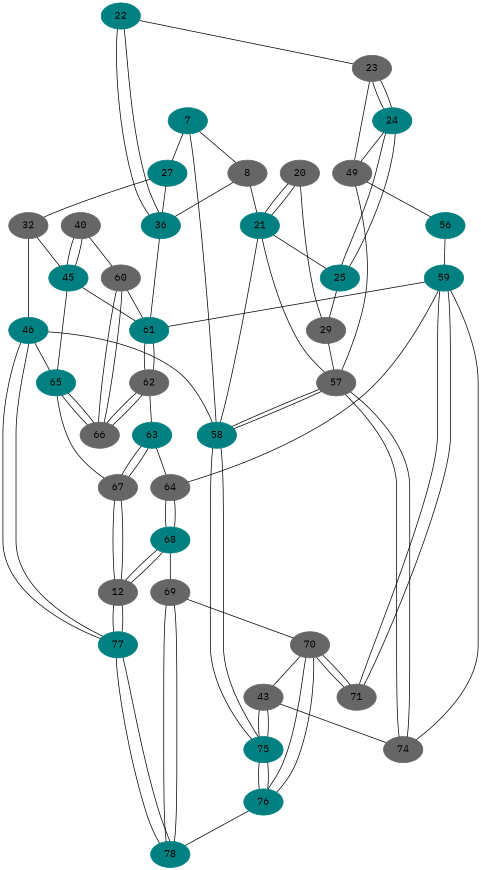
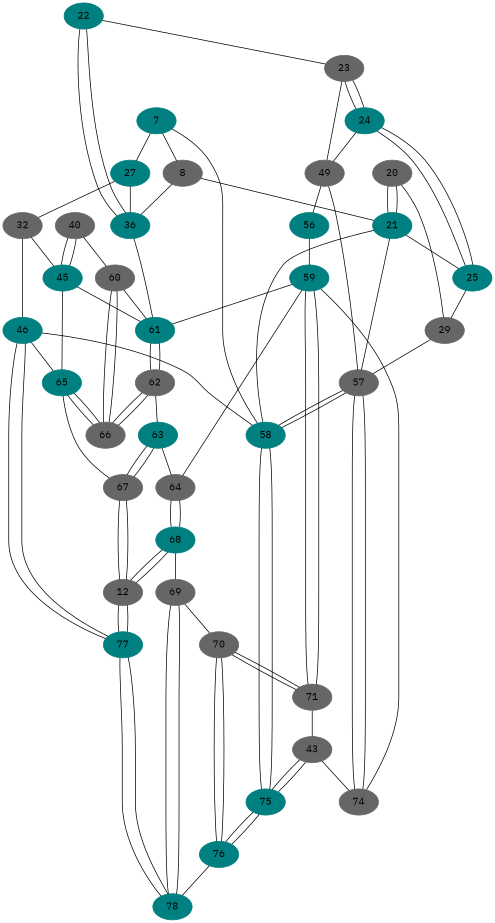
edge "70" -- "43": now "71" -- "43"
